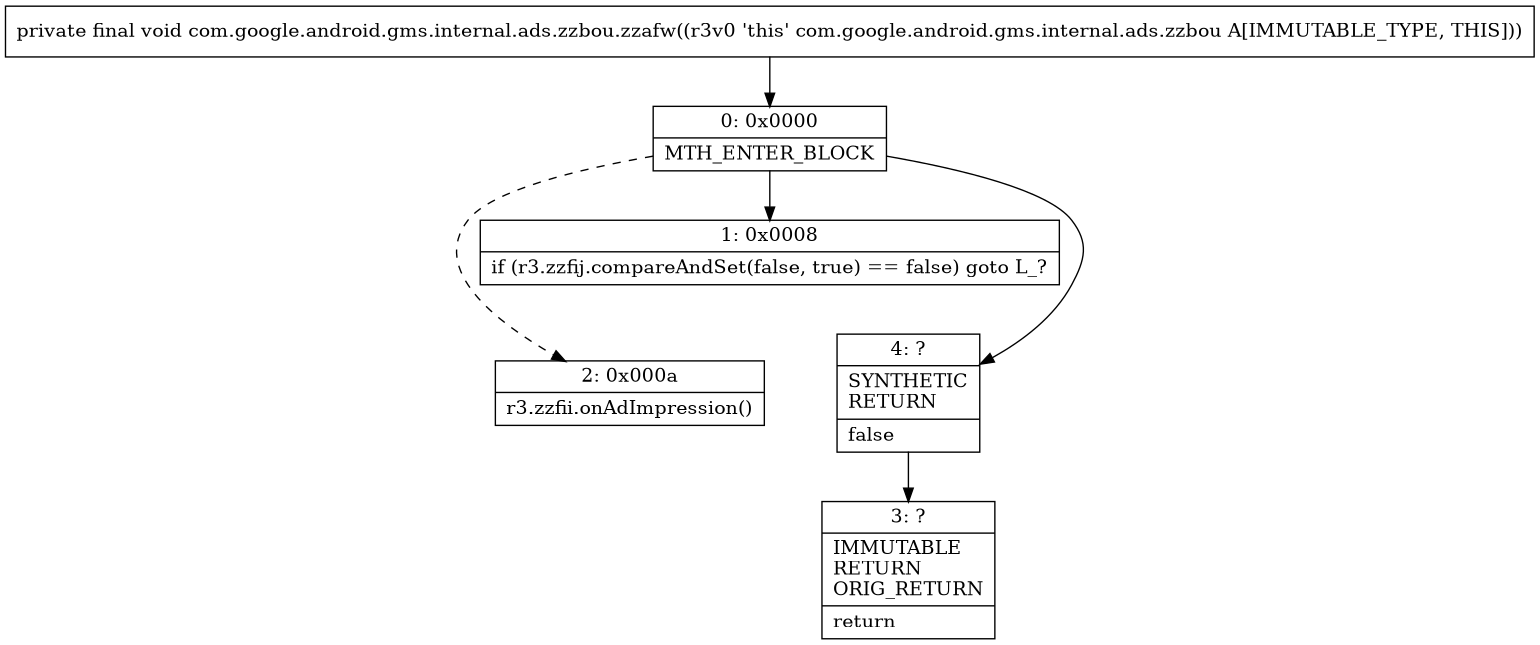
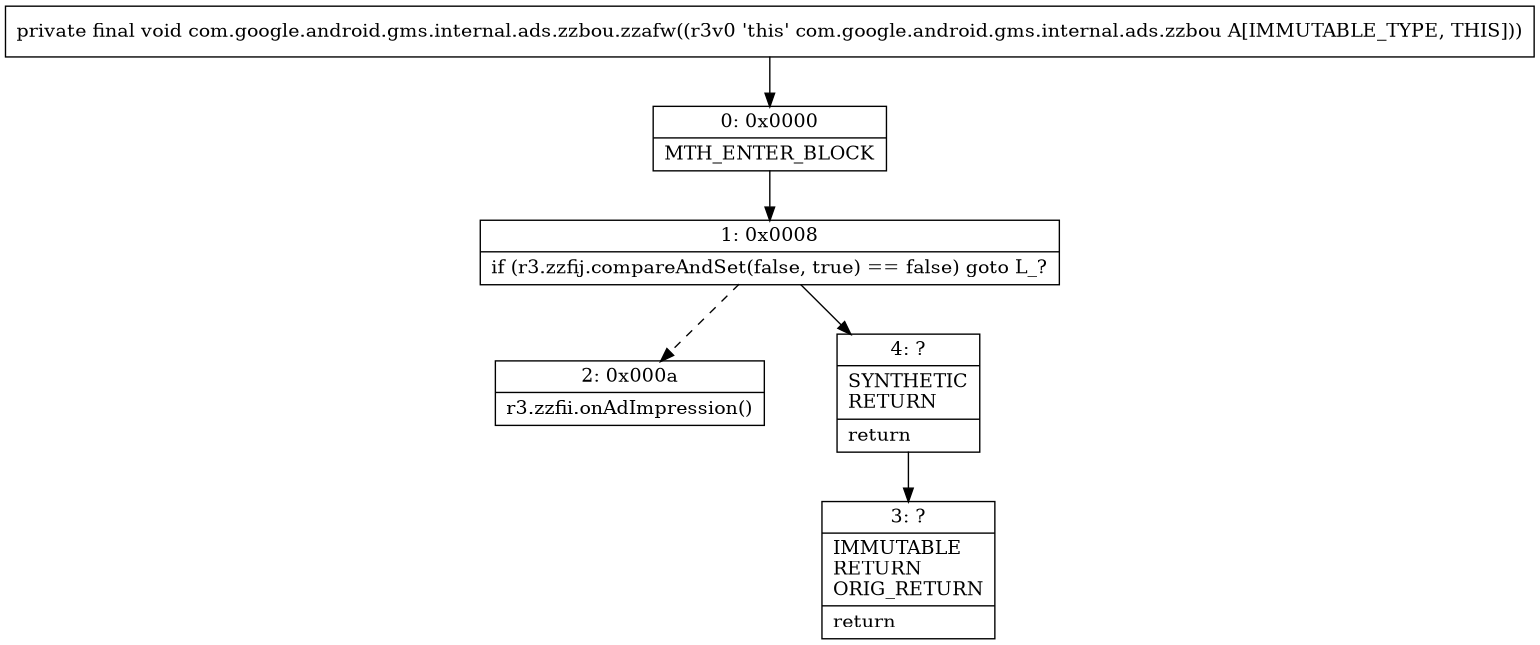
edge "0: 0x0000" -> "2: 0x000a": now "1: 0x0008" -> "2: 0x000a"
edge "0: 0x0000" -> "4: ?": now "1: 0x0008" -> "4: ?"
node "4: ?": text "false" -> "return"
